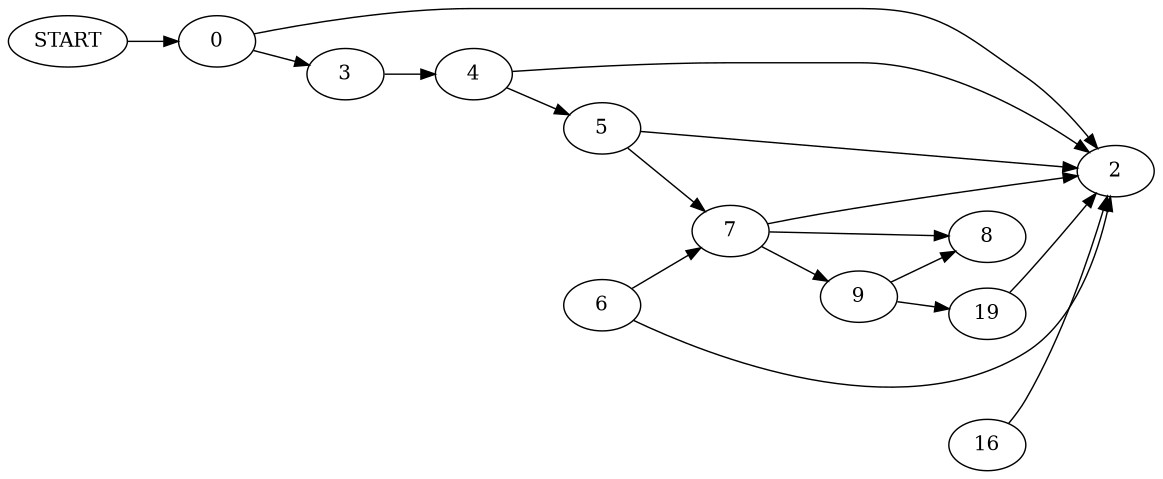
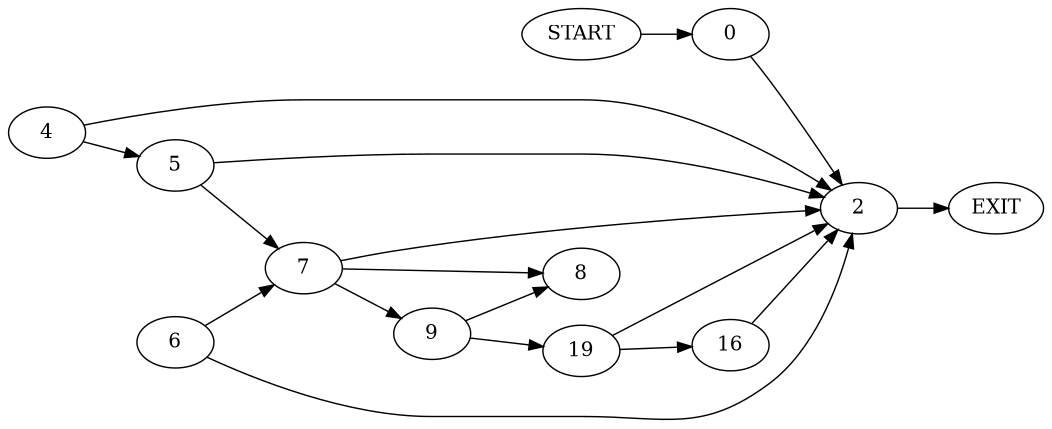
node "3": removed
node "EXIT": added
edge "19" -> "16": added
